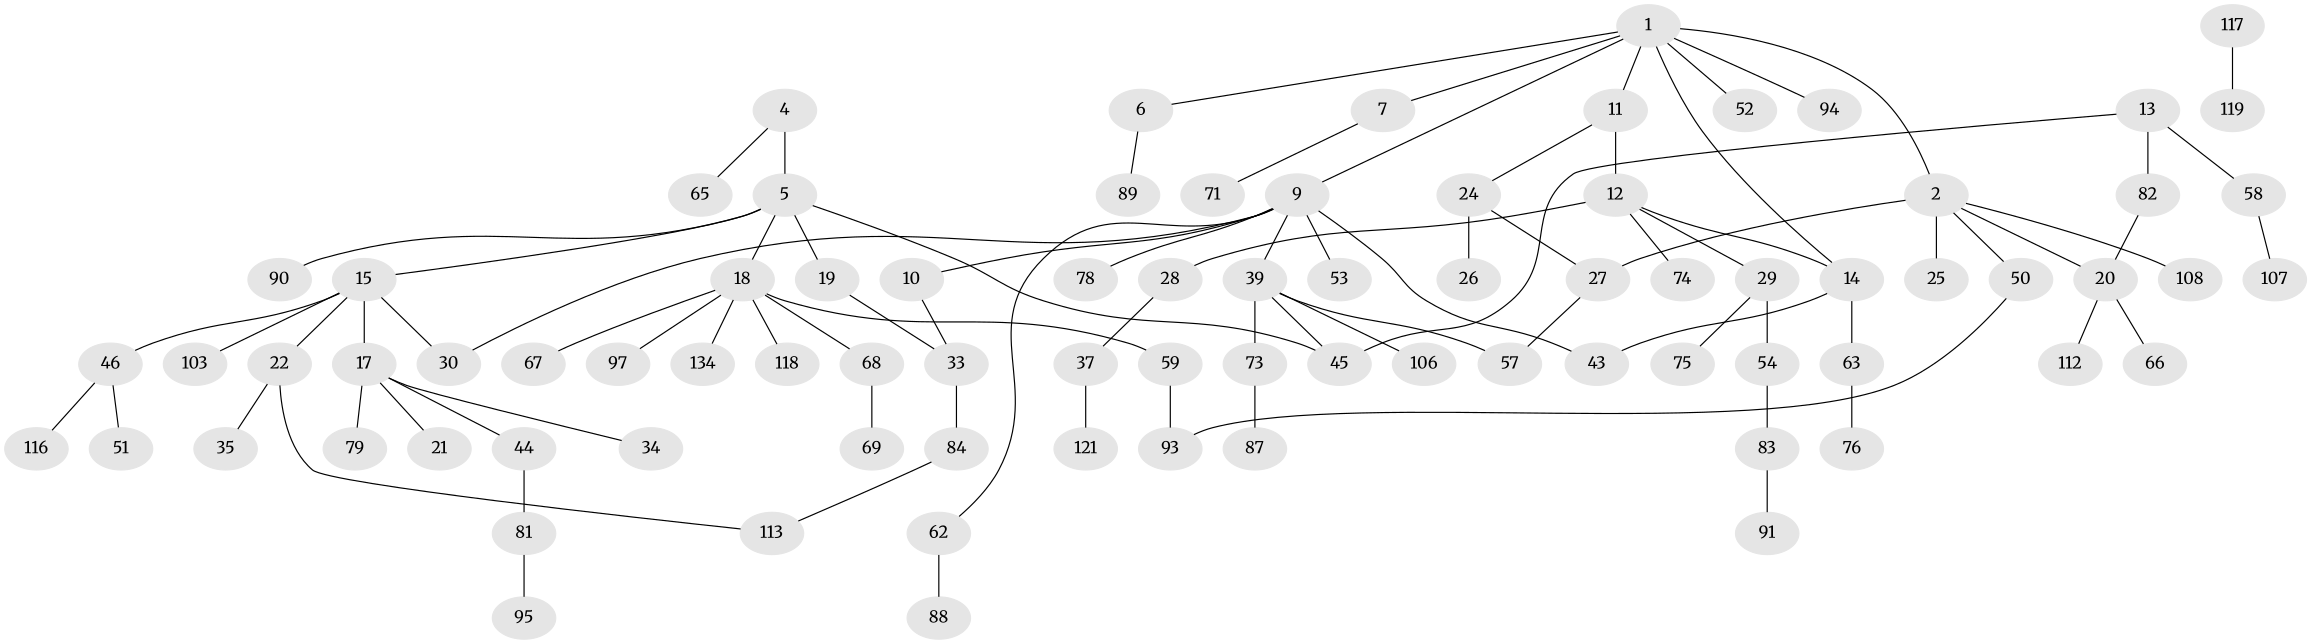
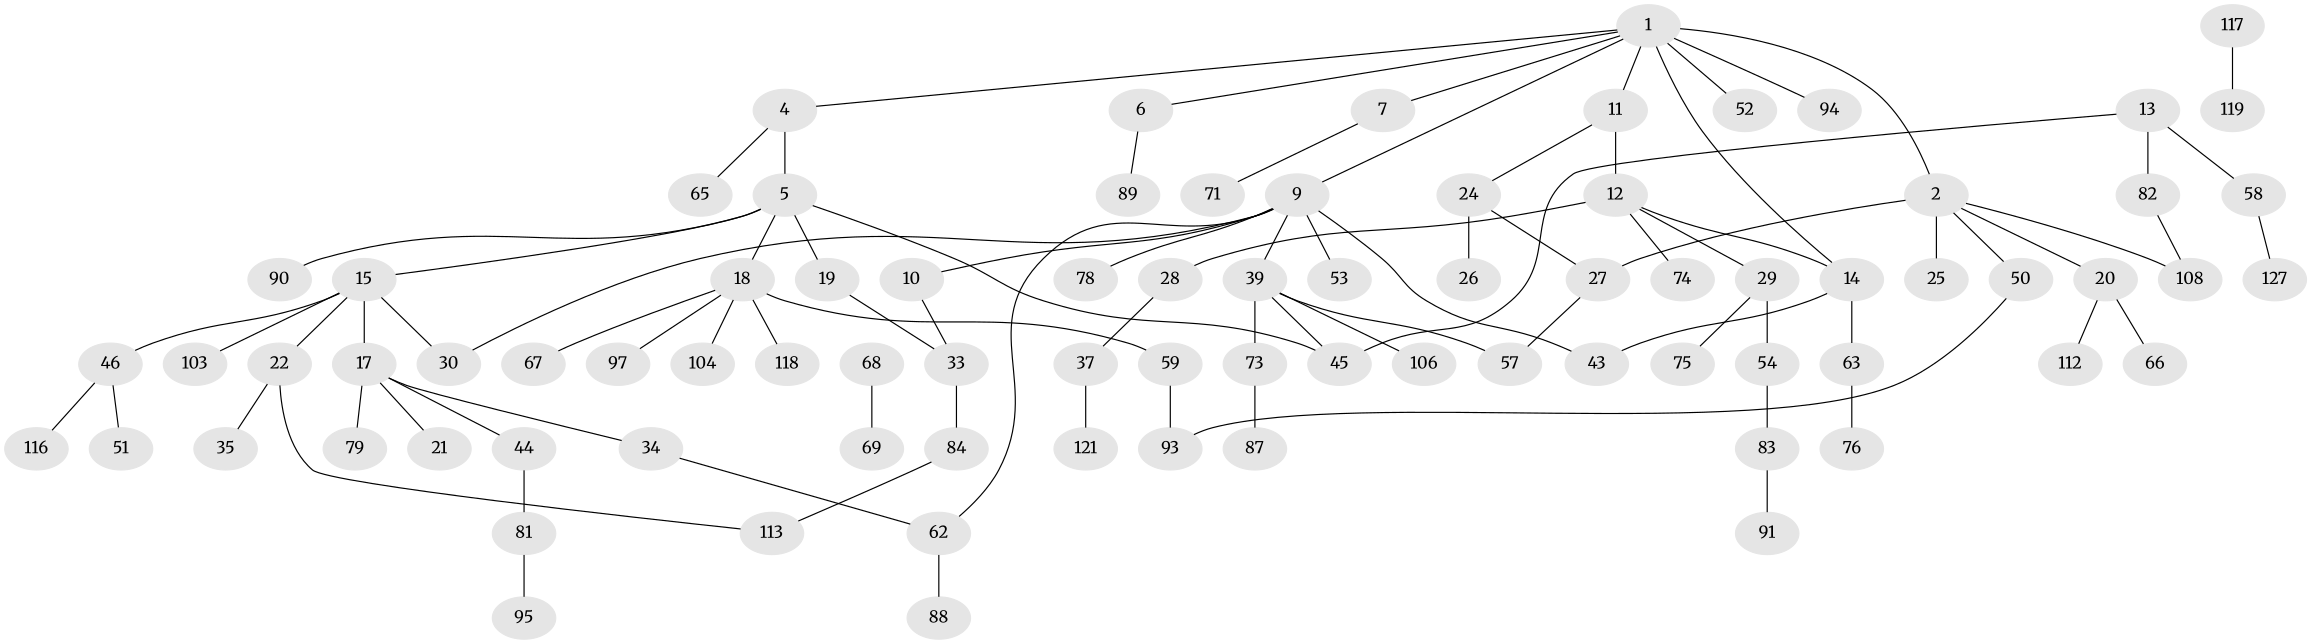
edge "1" -- "4": added
edge "82" -- "20": now "82" -- "108"
node "107": label "107" -> "127"
edge "18" -- "68": removed
node "134": label "134" -> "104"
edge "34" -- "62": added
